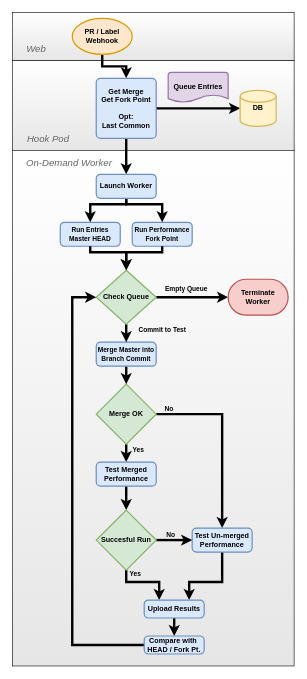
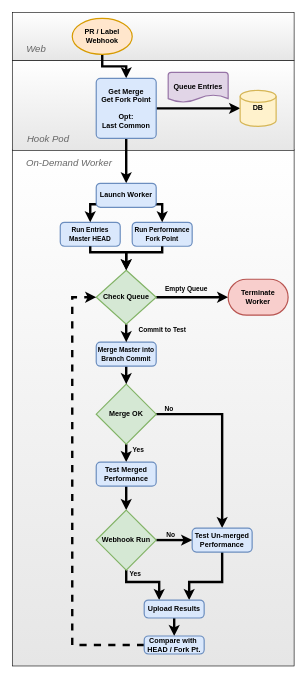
node "Launch Worker": moved (126, 186) -> (126, 195)
edge "Compare with HEAD / Fork Pt." -> "Check Queue": style solid -> dashed
node "Succesful Run": label "Succesful Run" -> "Webhook Run"
